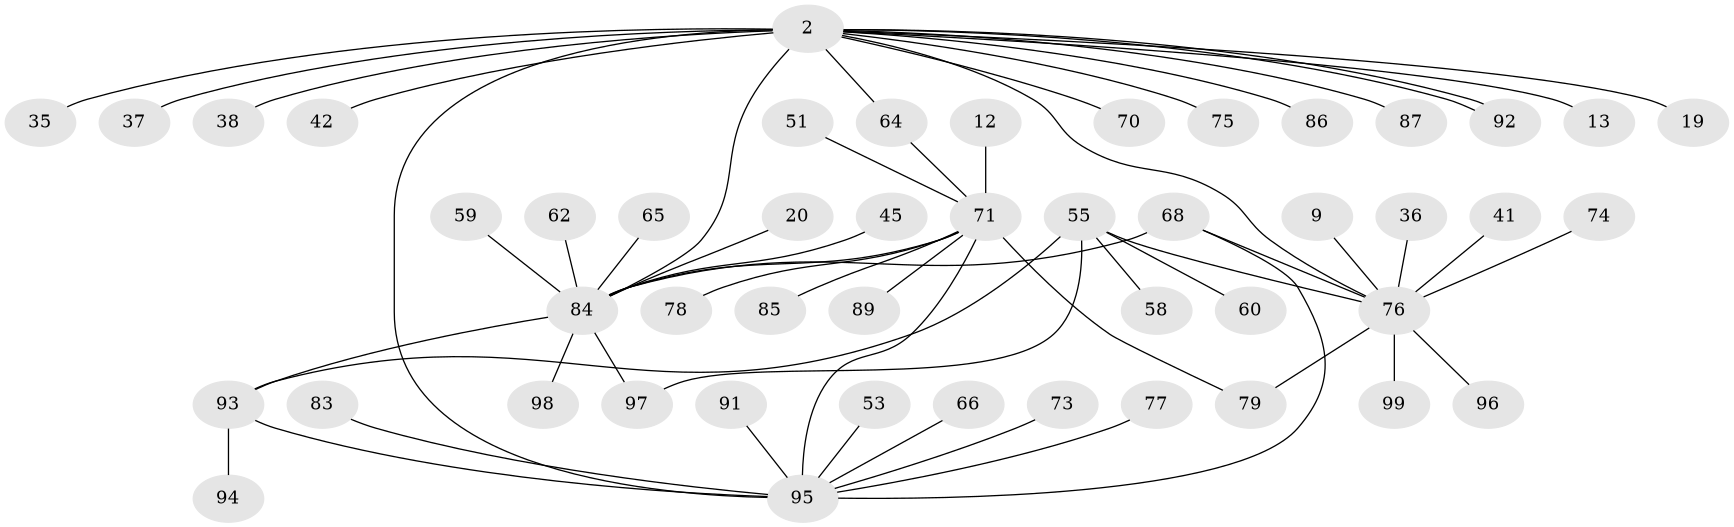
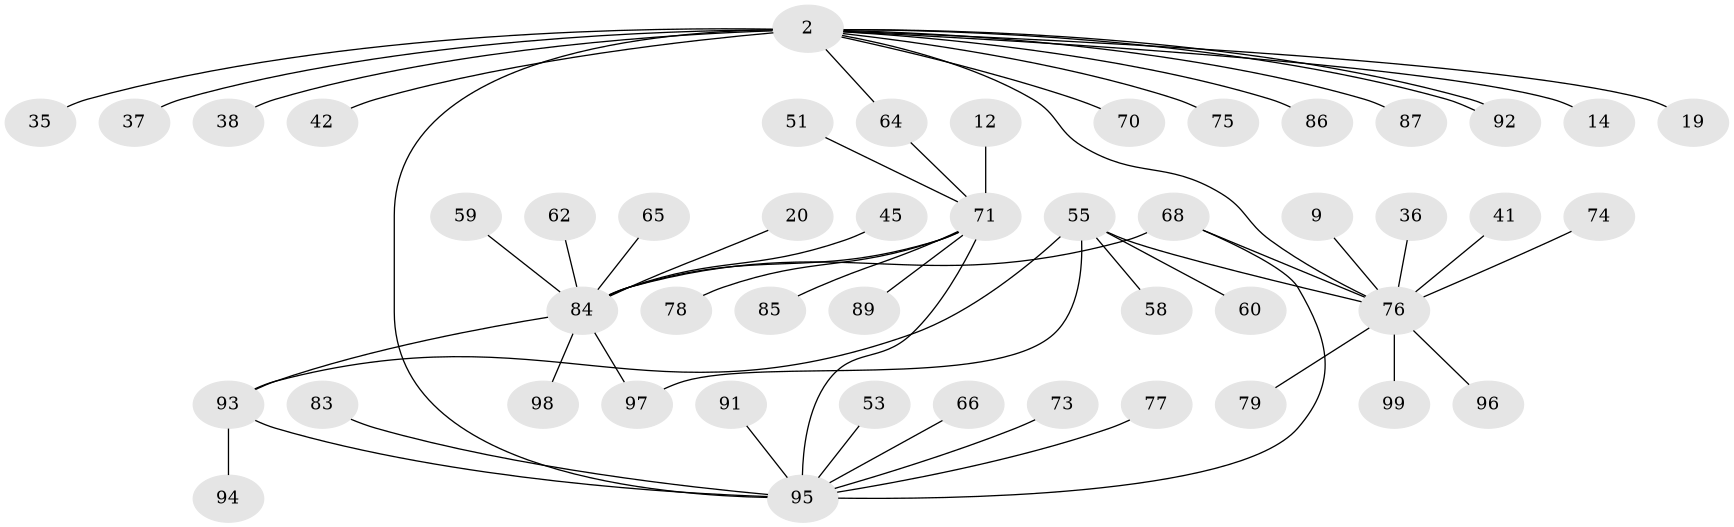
node "13": label "13" -> "14"
edge "2" -- "84": removed
edge "71" -- "79": removed
